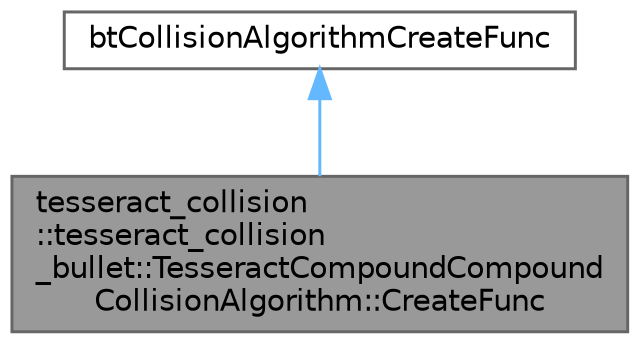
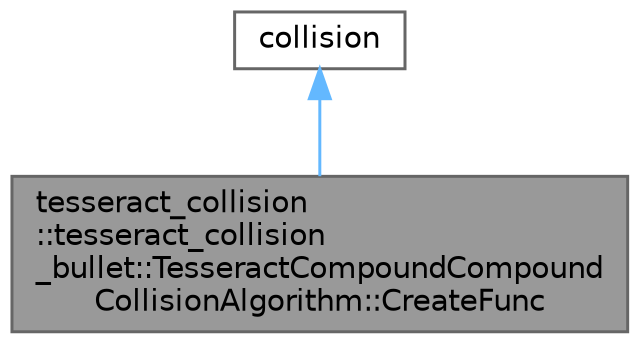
node "btCollisionAlgorithmCreateFunc": label "btCollisionAlgorithmCreateFunc" -> "collision"
